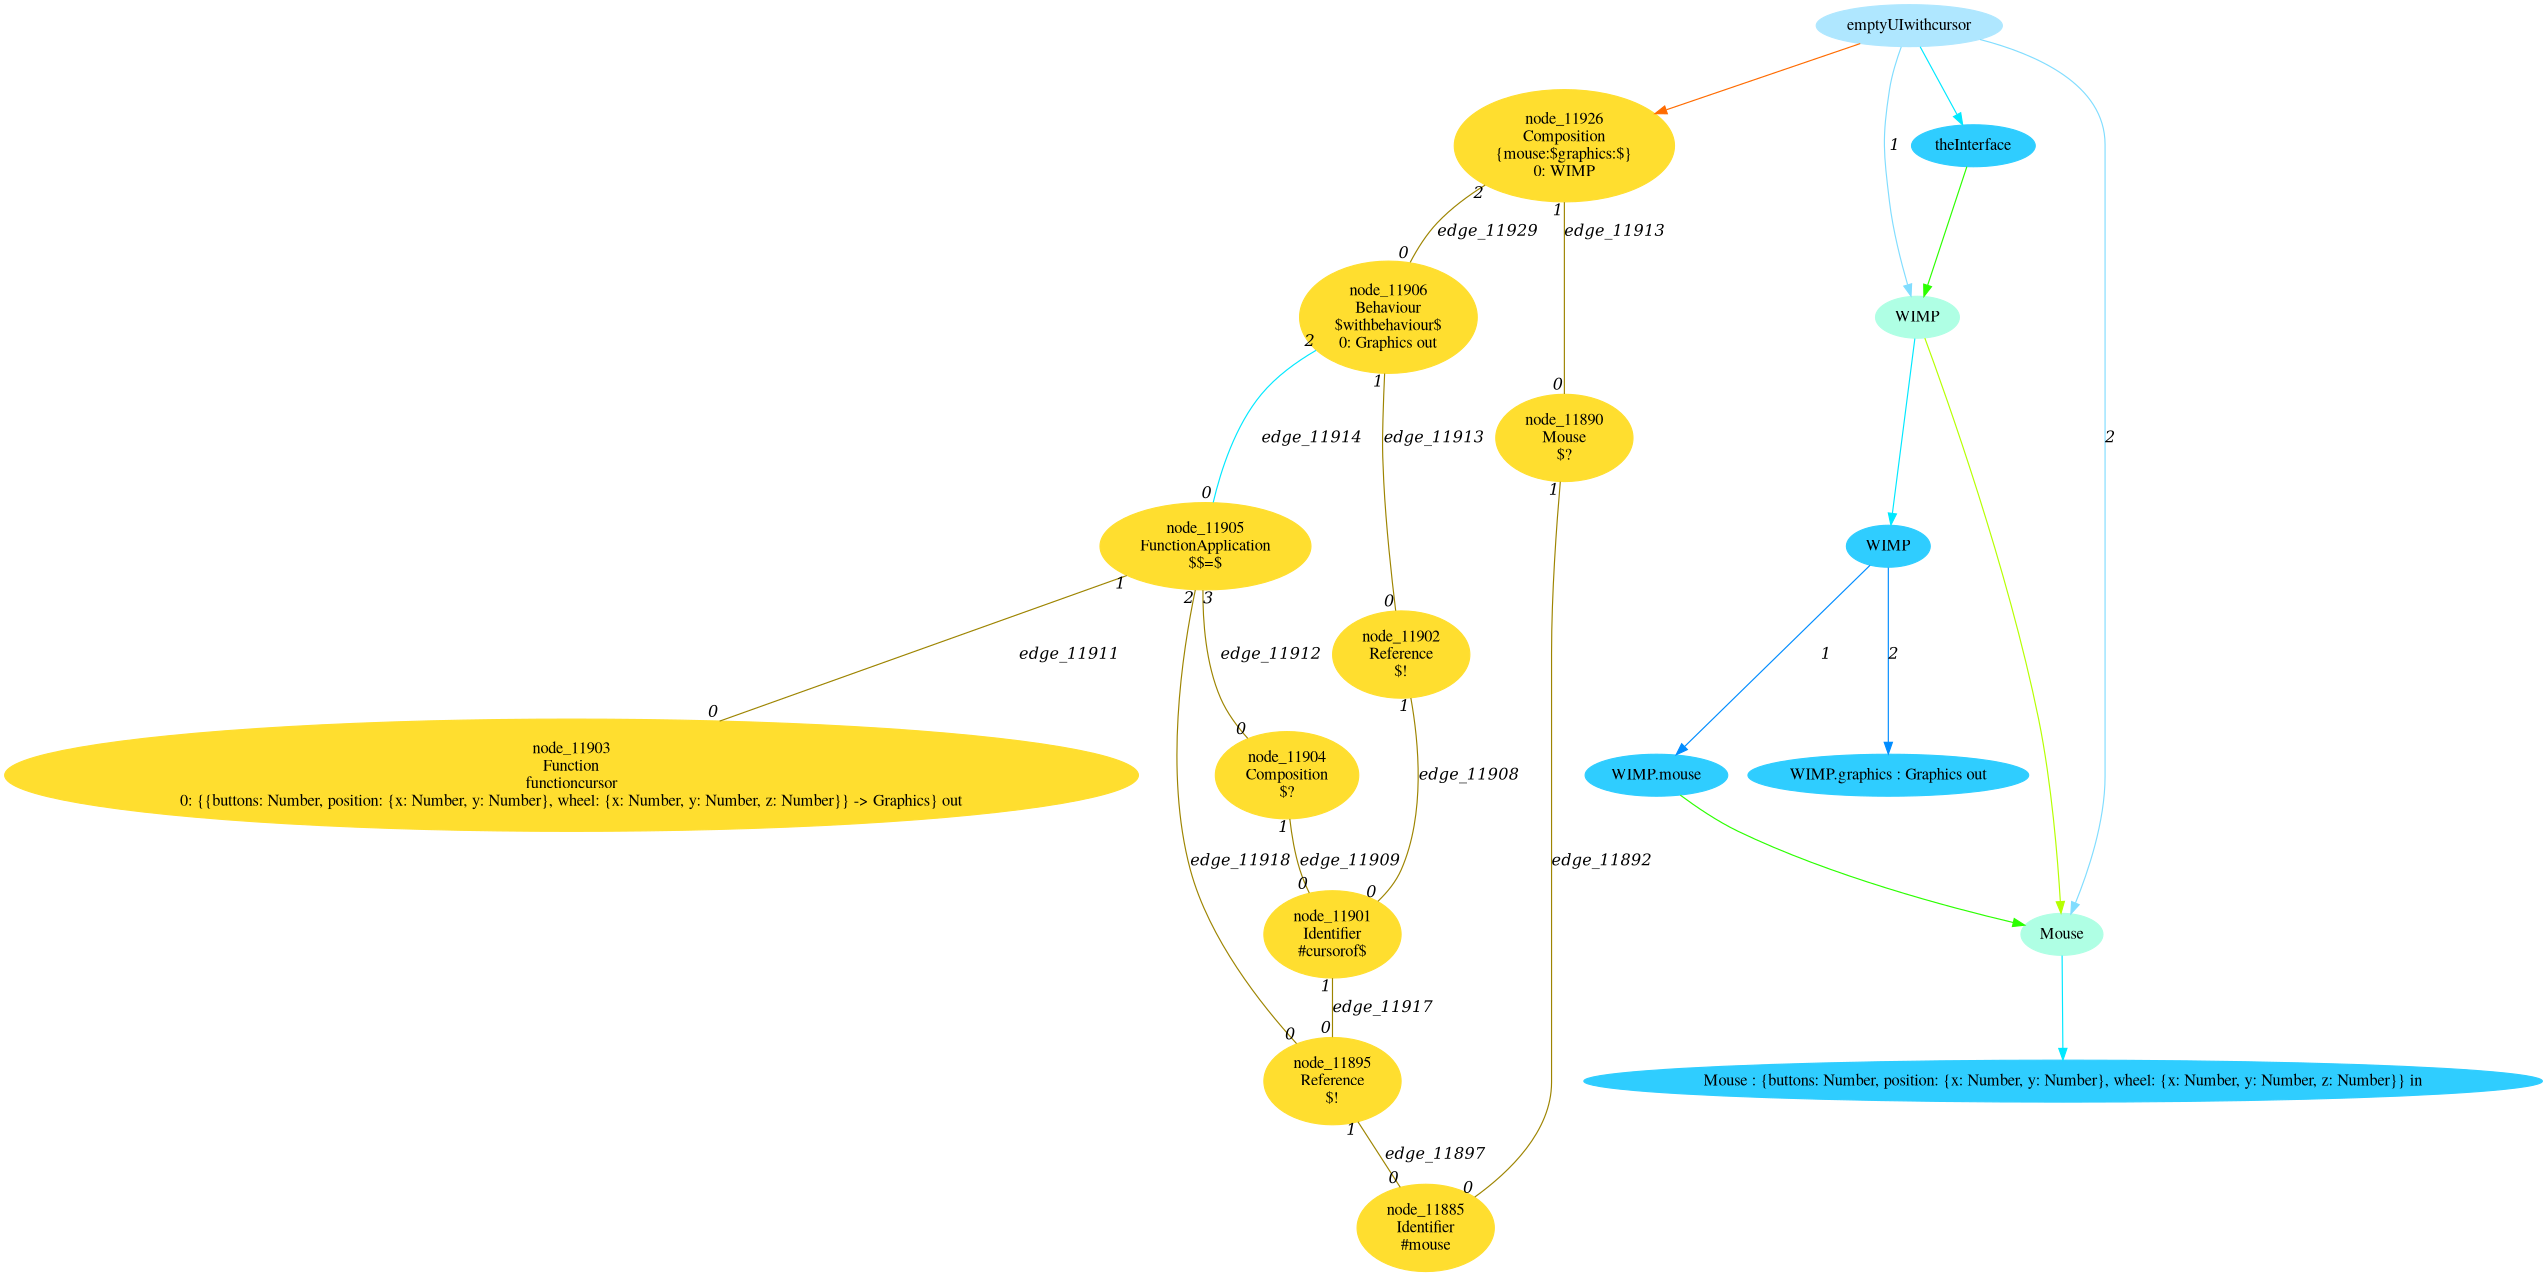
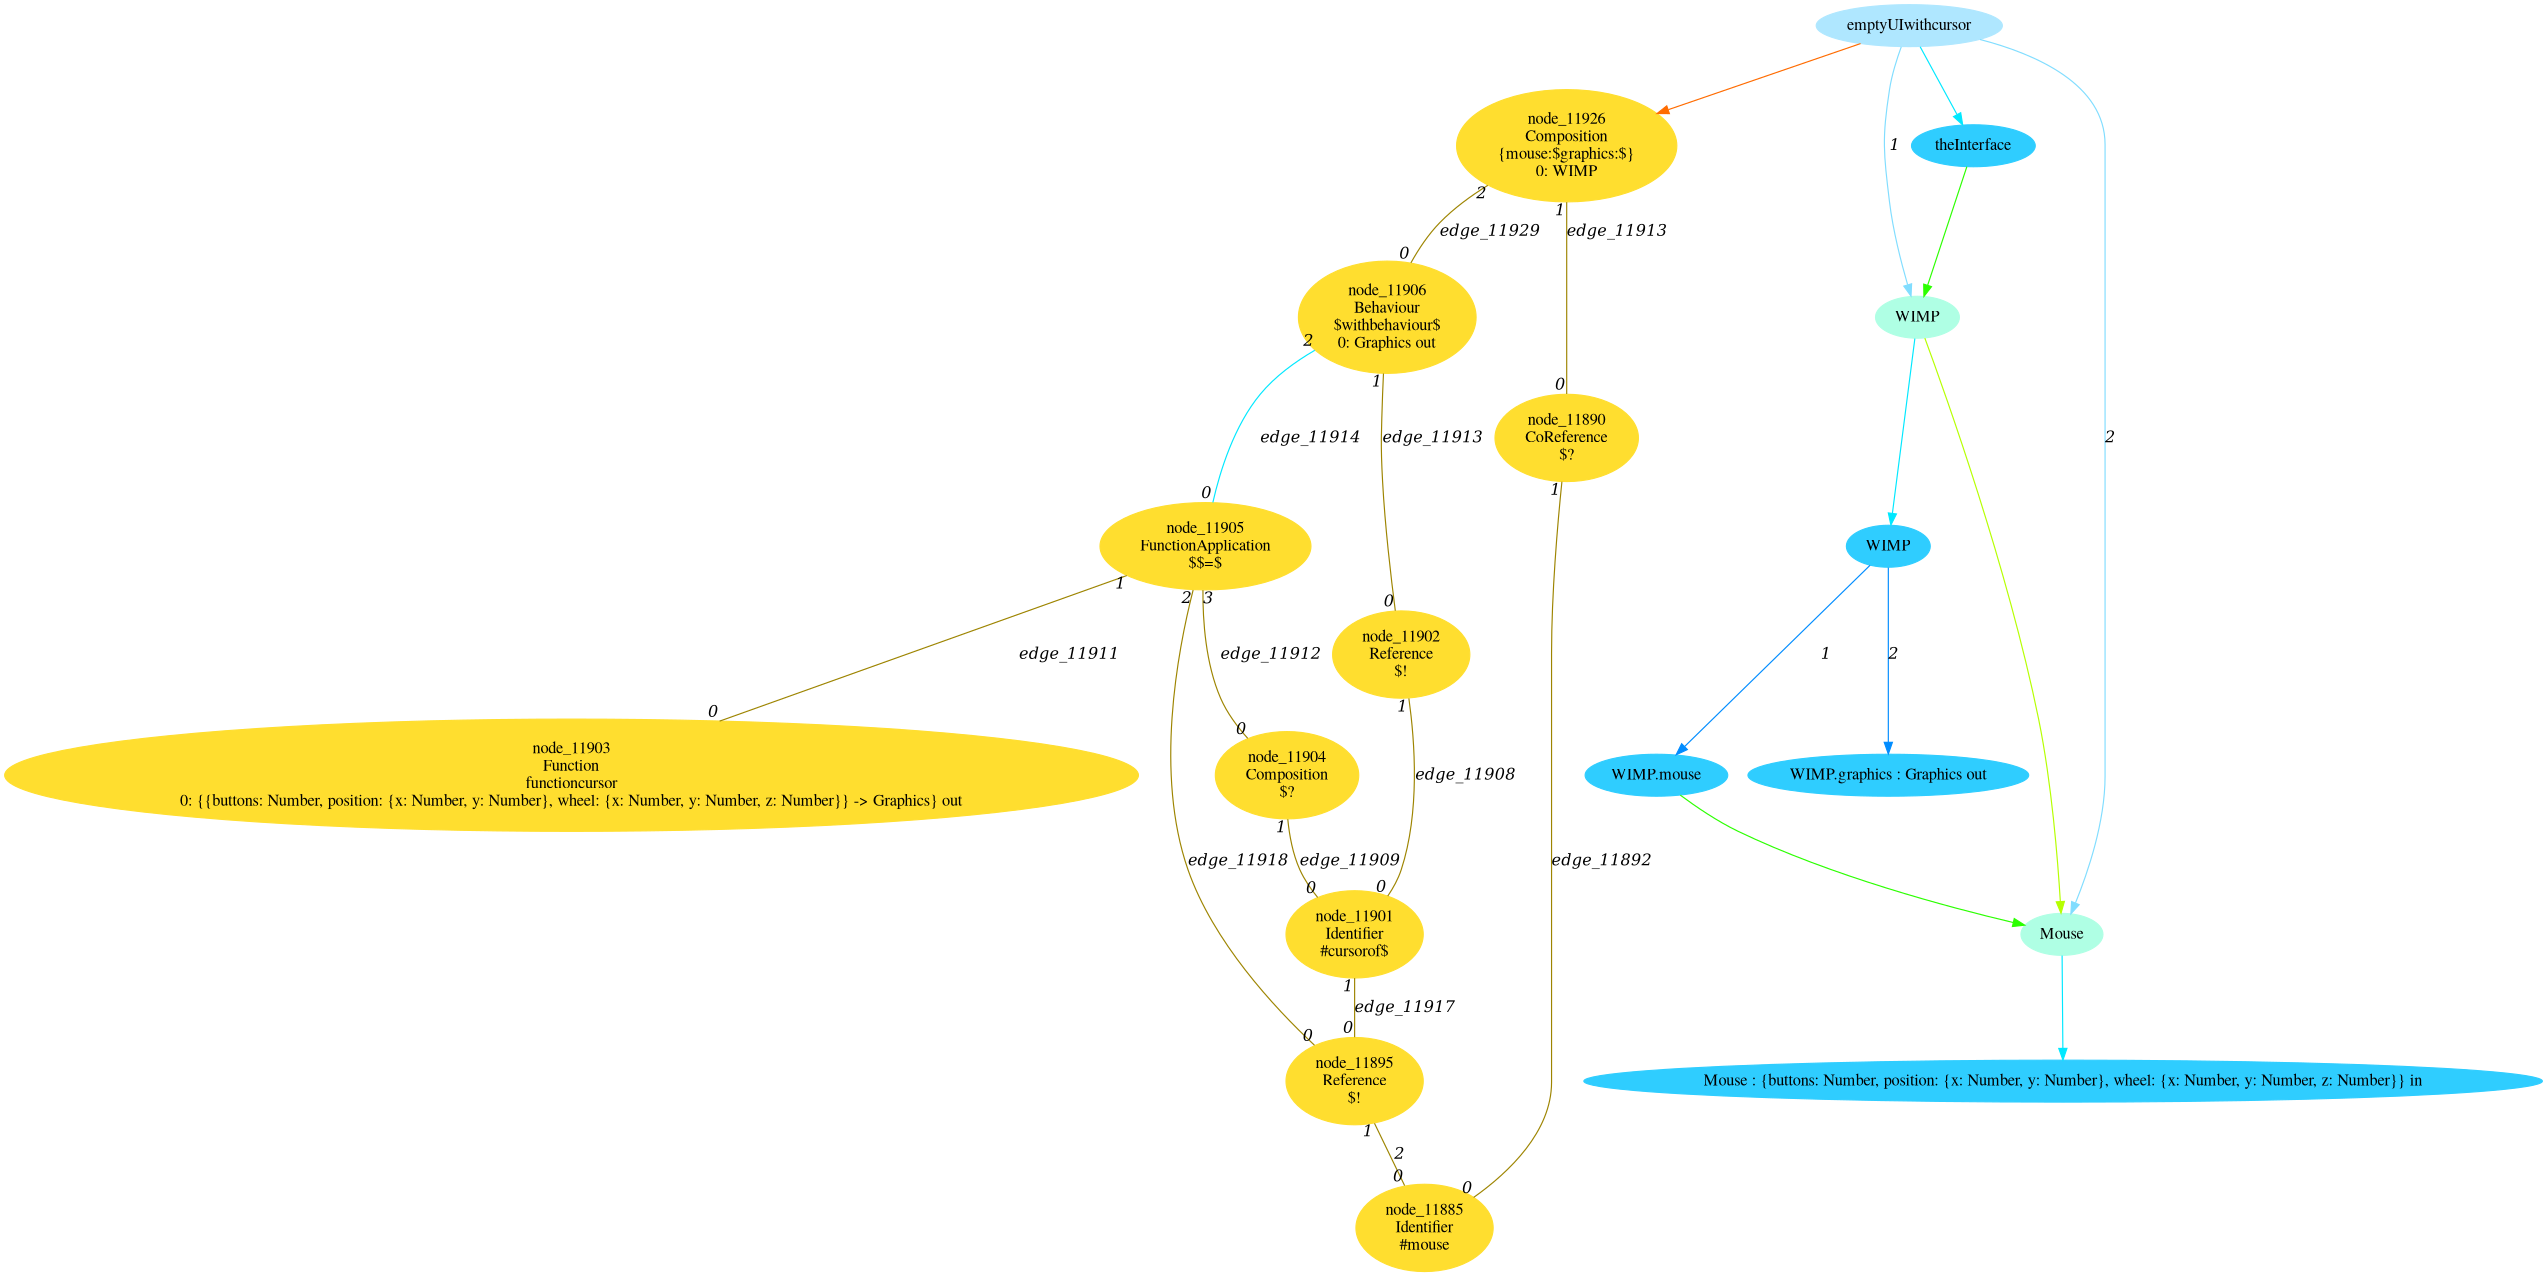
node "node_11890 Mouse $?": label "node_11890 Mouse $?" -> "node_11890 CoReference $?"
edge "node_11895 Reference $!" -- "node_11885 Identifier #mouse": label "edge_11897" -> "2"
